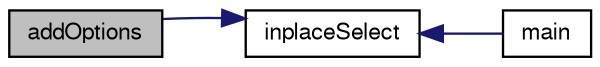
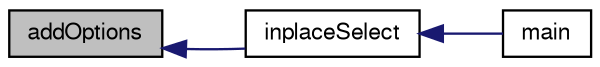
edge "addOptions" -> "inplaceSelect": reversed
